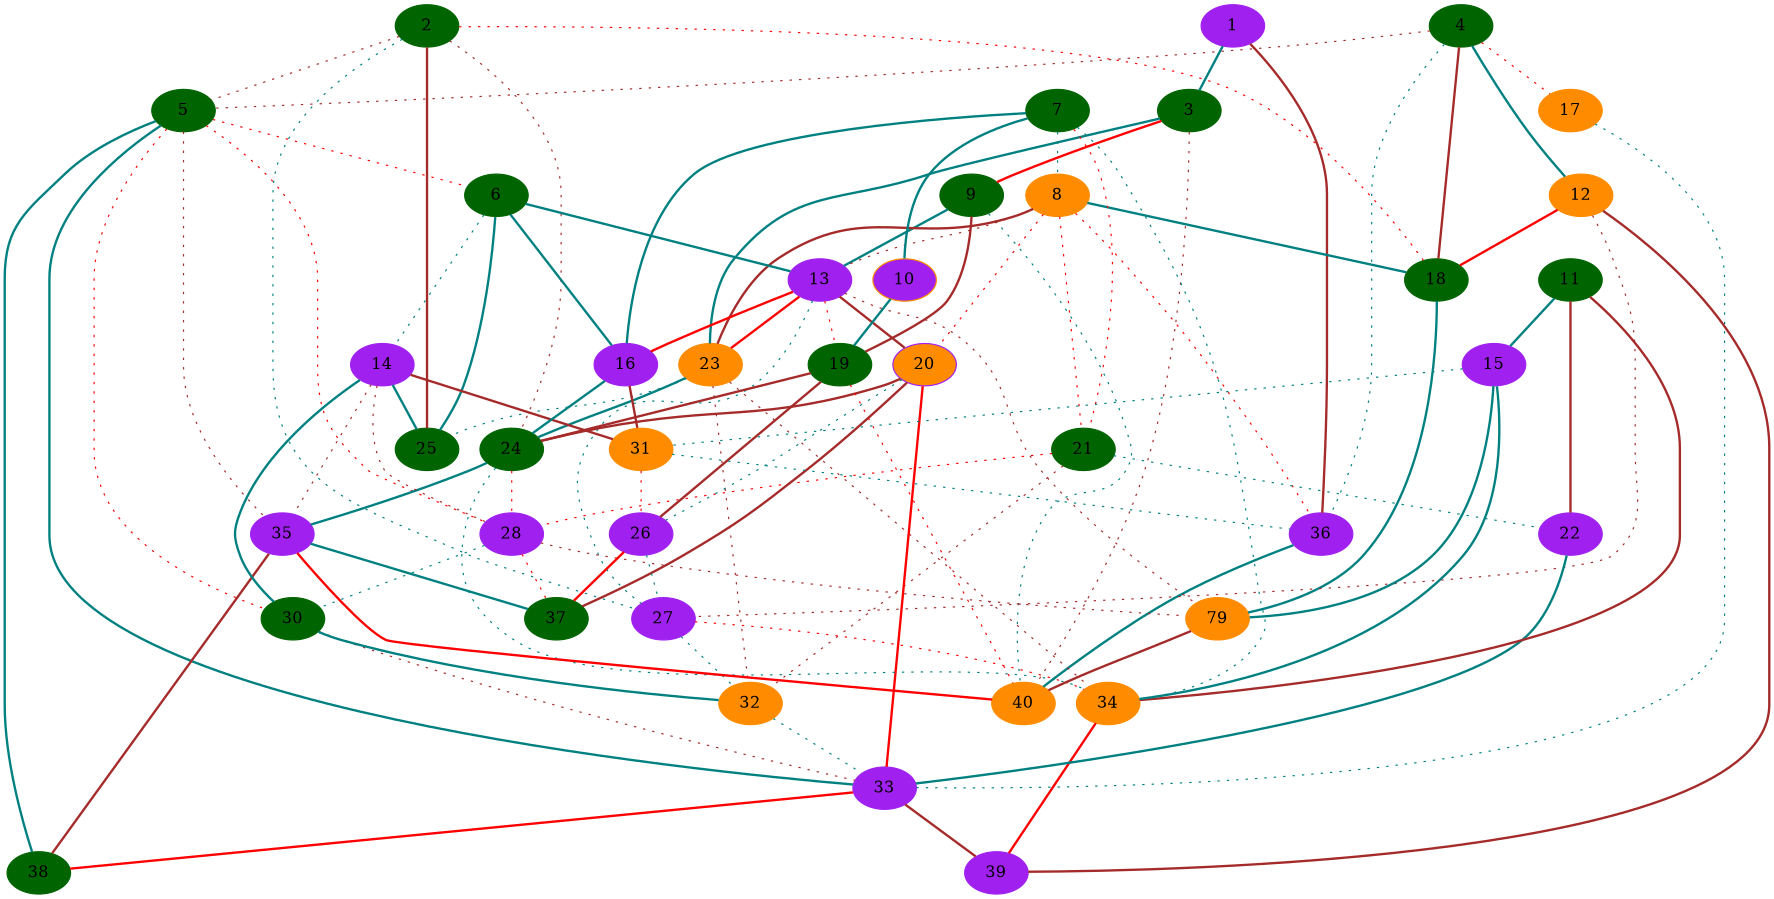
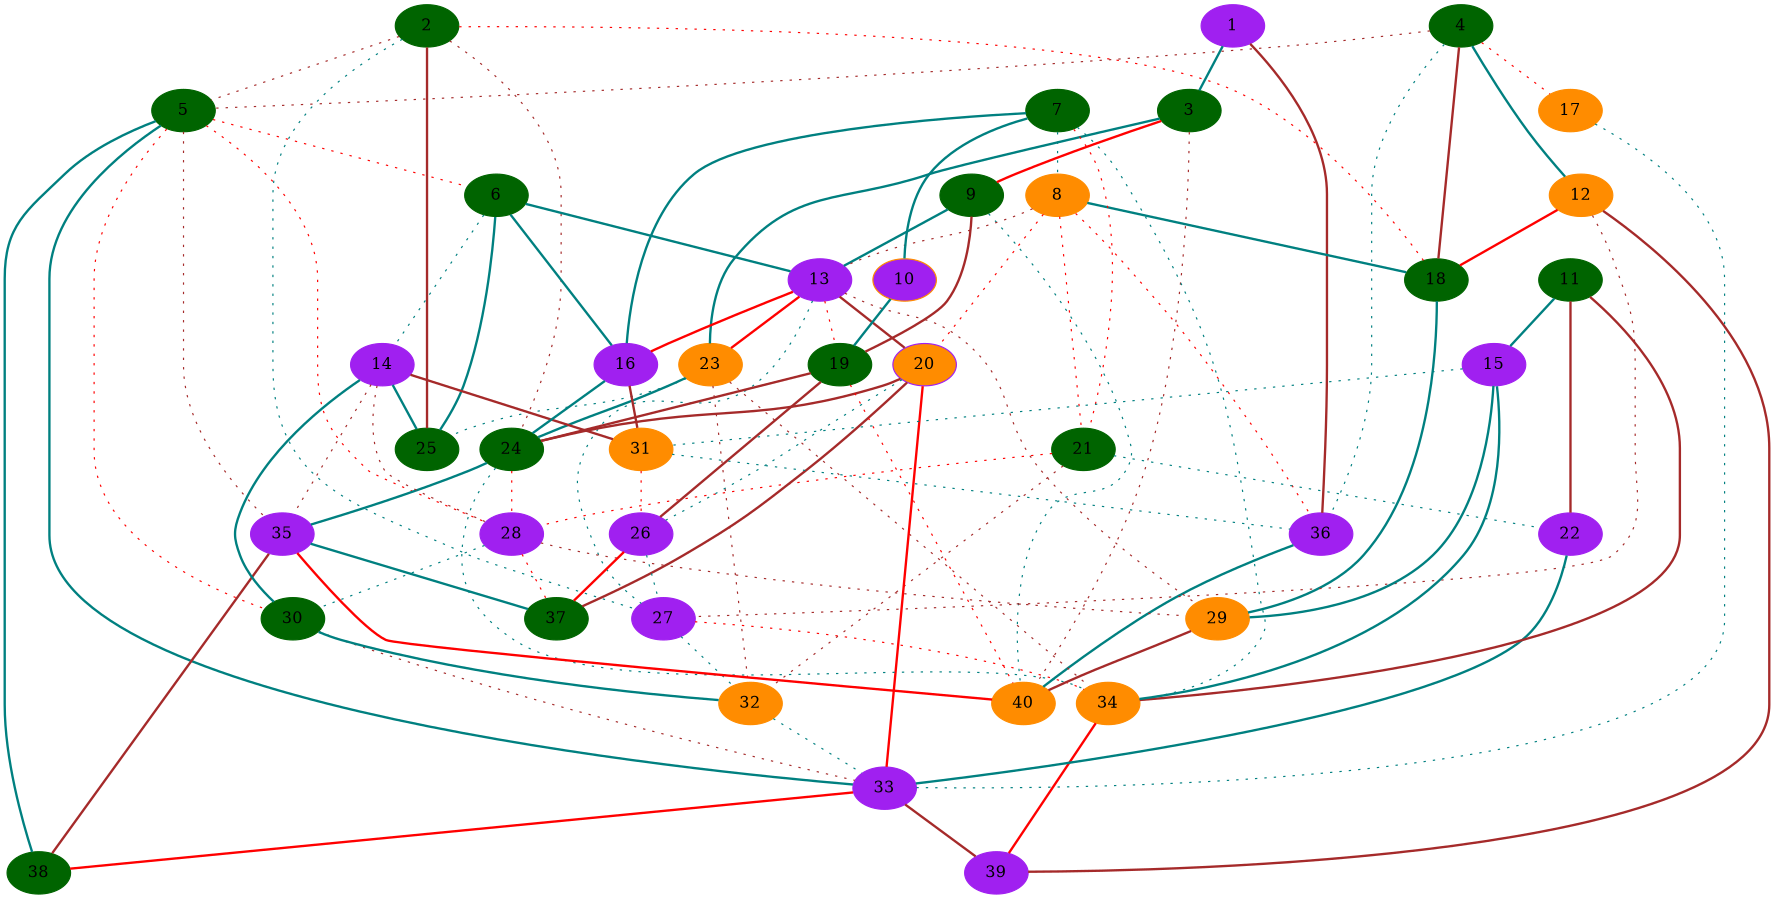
edge "8" -- "23": removed
node "79": label "79" -> "29"
